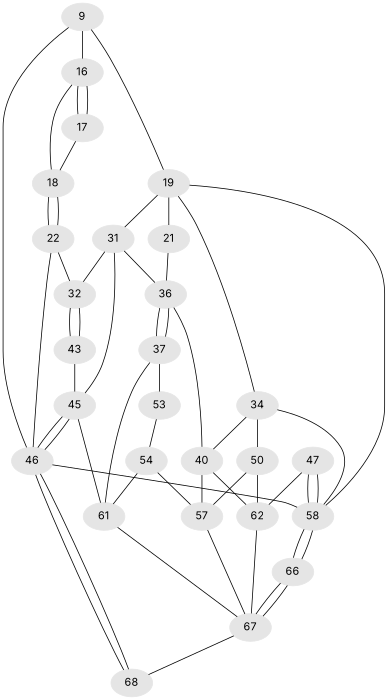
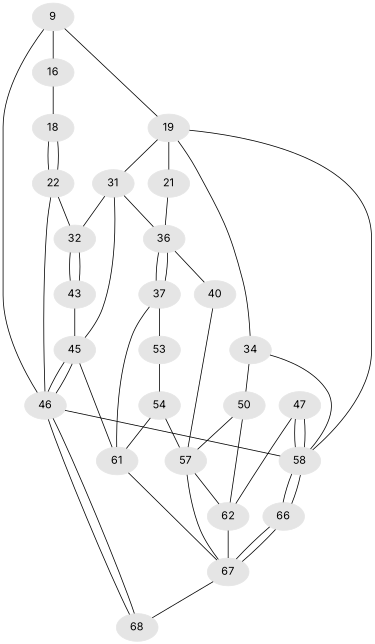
node "17": removed
edge "34" -- "40": removed
edge "40" -- "62": now "57" -- "62"
